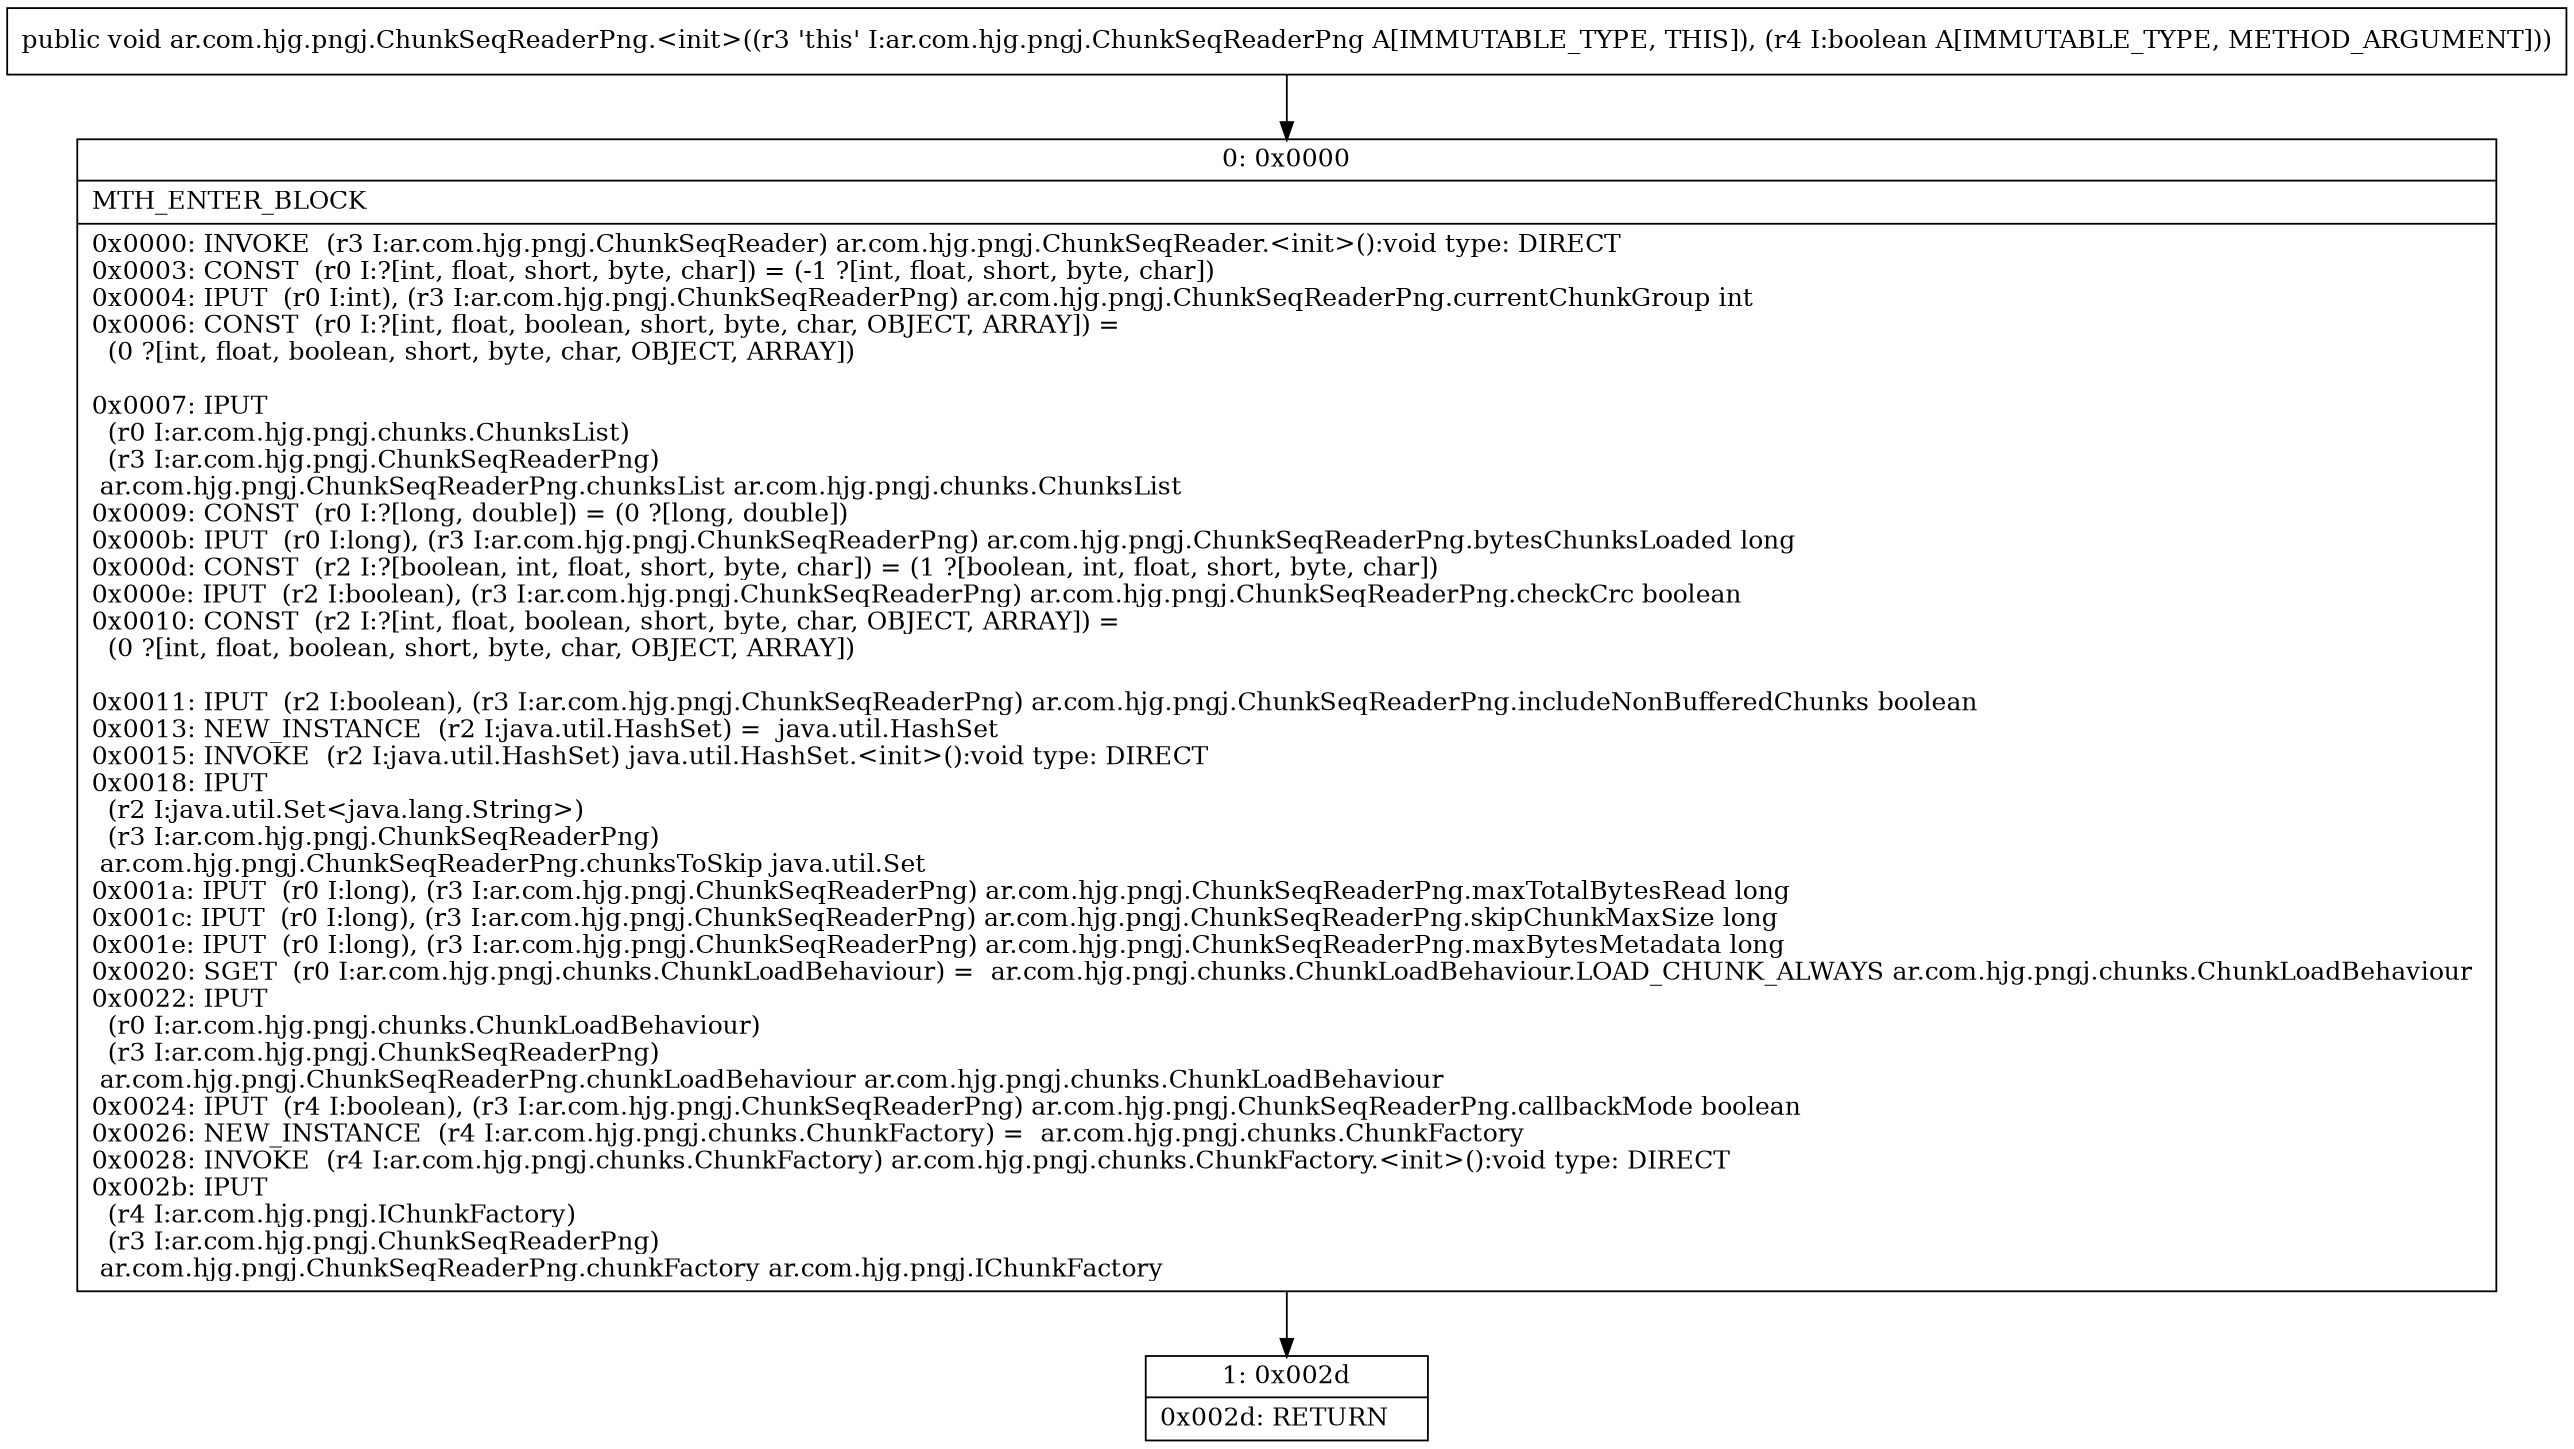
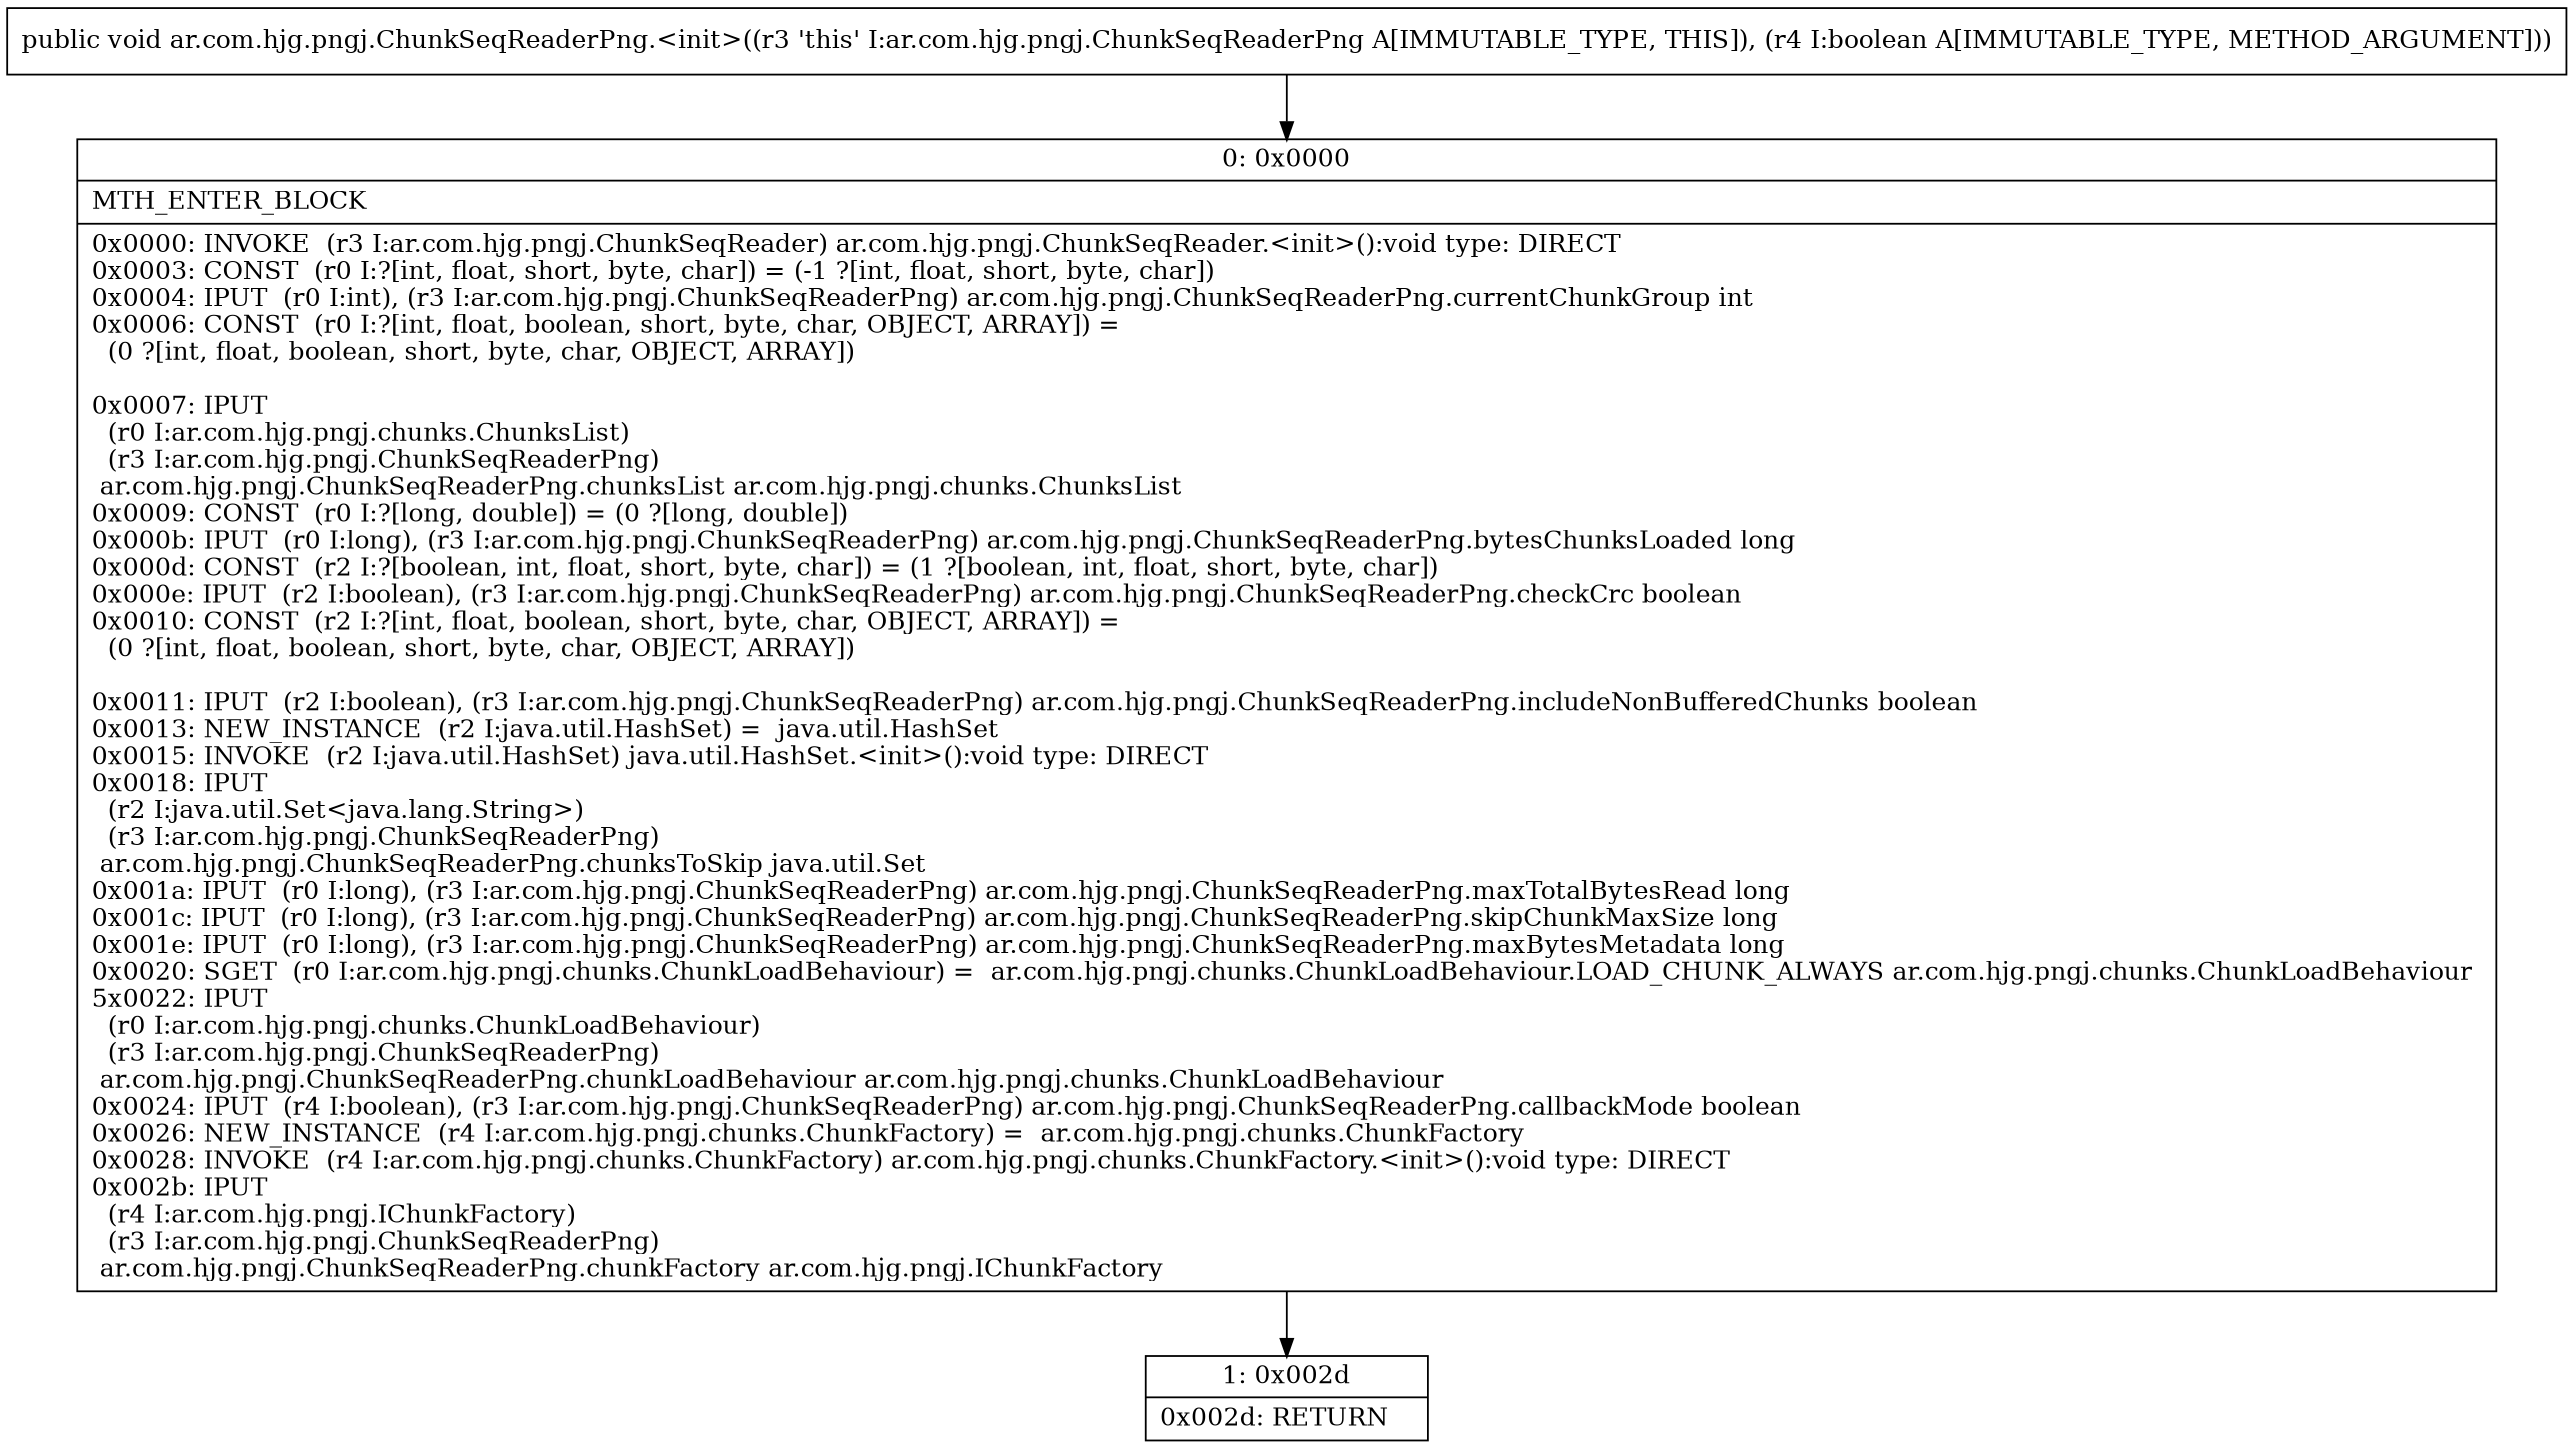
node "0: 0x0000": text "0x0022: IPUT" -> "5x0022: IPUT"
